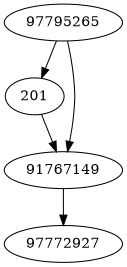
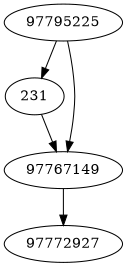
node "97795265": label "97795265" -> "97795225"
node "201": label "201" -> "231"
node "91767149": label "91767149" -> "97767149"
